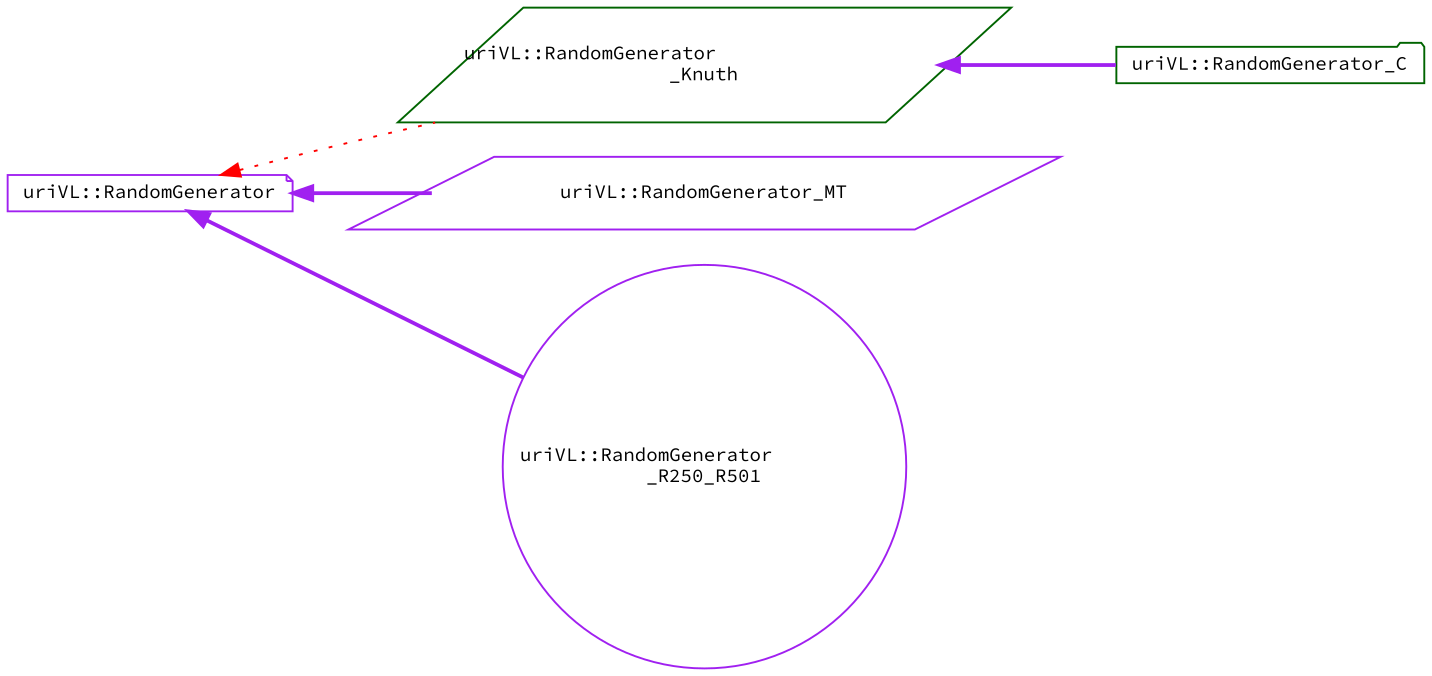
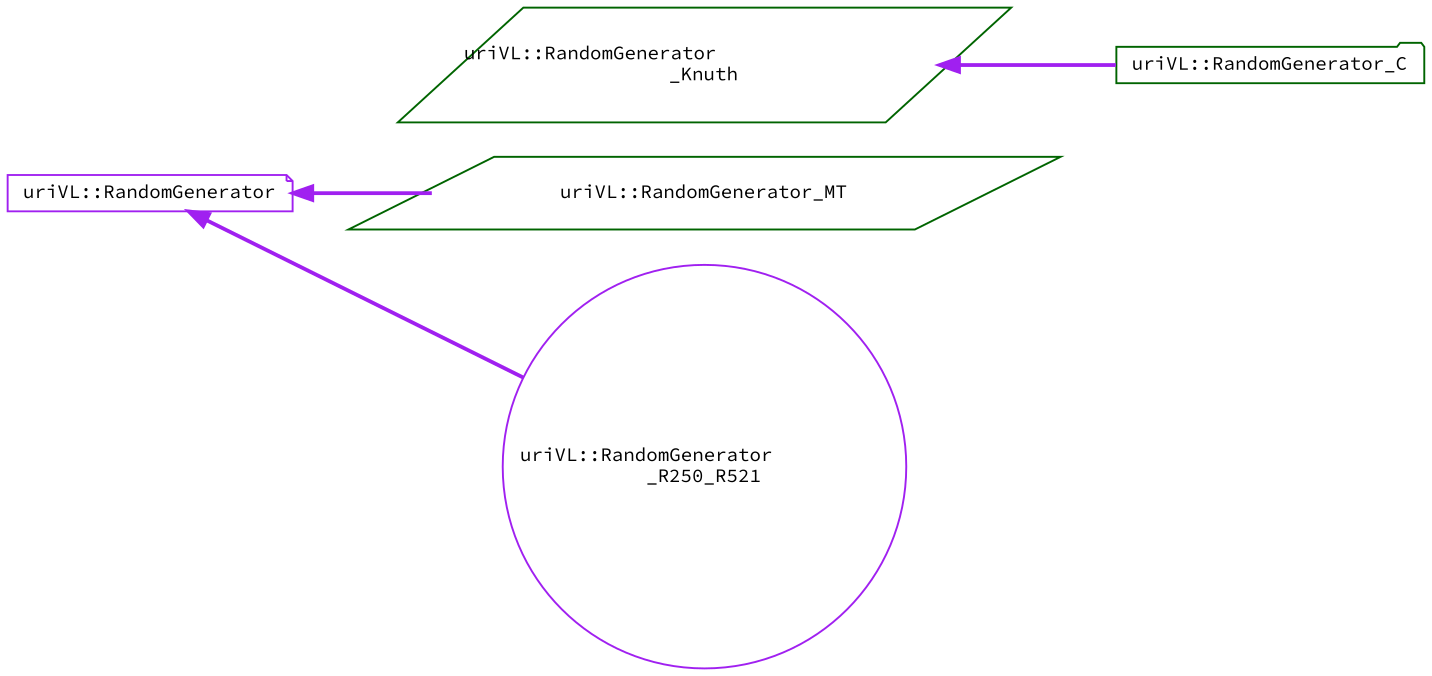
edge "uriVL::RandomGenerator _Knuth" -> "uriVL::RandomGenerator": removed
node "uriVL::RandomGenerator_MT": color purple -> darkgreen
node "uriVL::RandomGenerator _R250_R501": label "uriVL::RandomGenerator _R250_R501" -> "uriVL::RandomGenerator _R250_R521"
